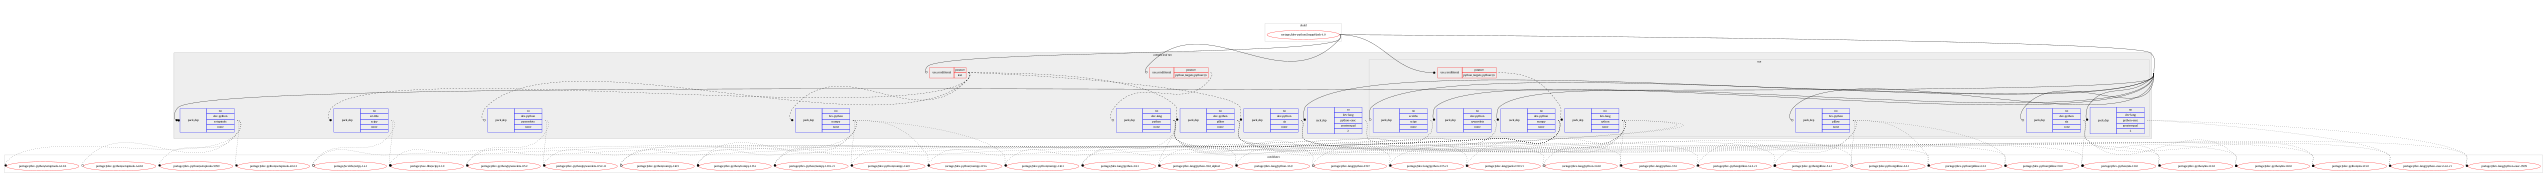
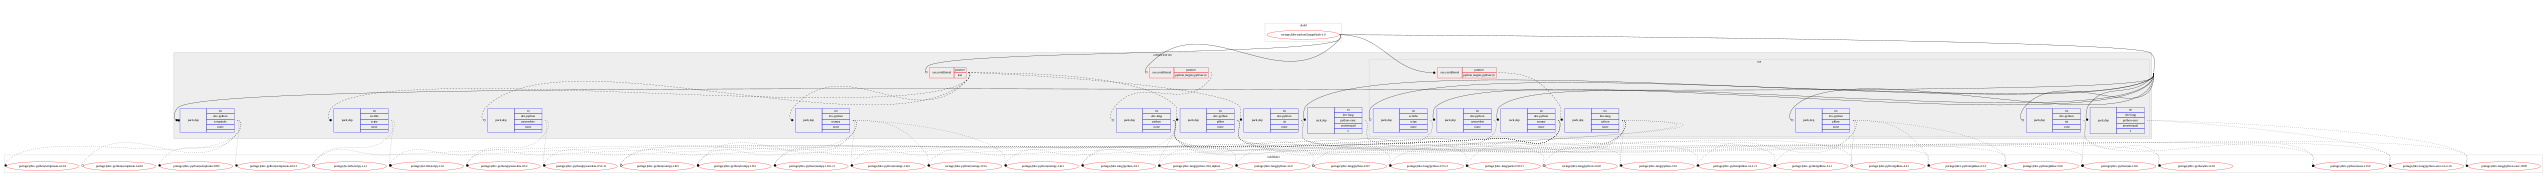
node "portage://use-libs/scipy-1.1.0": label "portage://use-libs/scipy-1.1.0" -> "portage://sci-libs/scipy-1.1.0"
node "portage://dev-python/six-1.10.0": removed
node "portage://dev-python/six-1.13.0": label "portage://dev-python/six-1.13.0" -> "portage://dev-python/none-1.13.0"
node "portage://dev-lang/python-exec-2.4.6-r1": label "portage://dev-lang/python-exec-2.4.6-r1" -> "portage://dev-lang/python-exec-2.4.6-r0"
